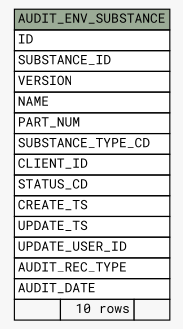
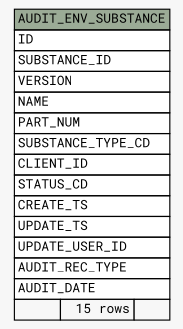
node "AUDIT_ENV_SUBSTANCE": text "10 rows" -> "15 rows"
